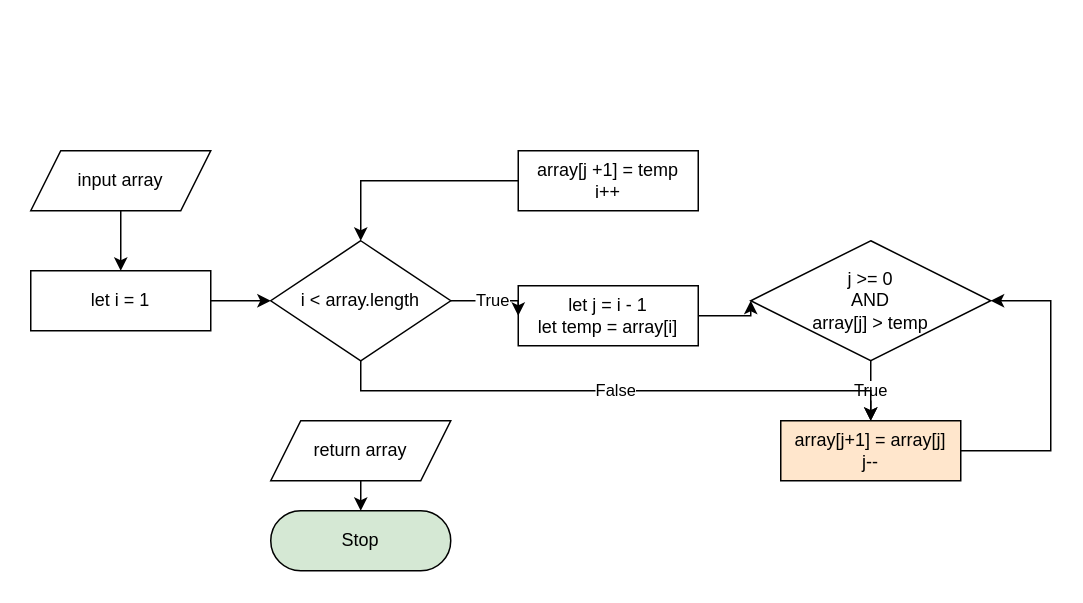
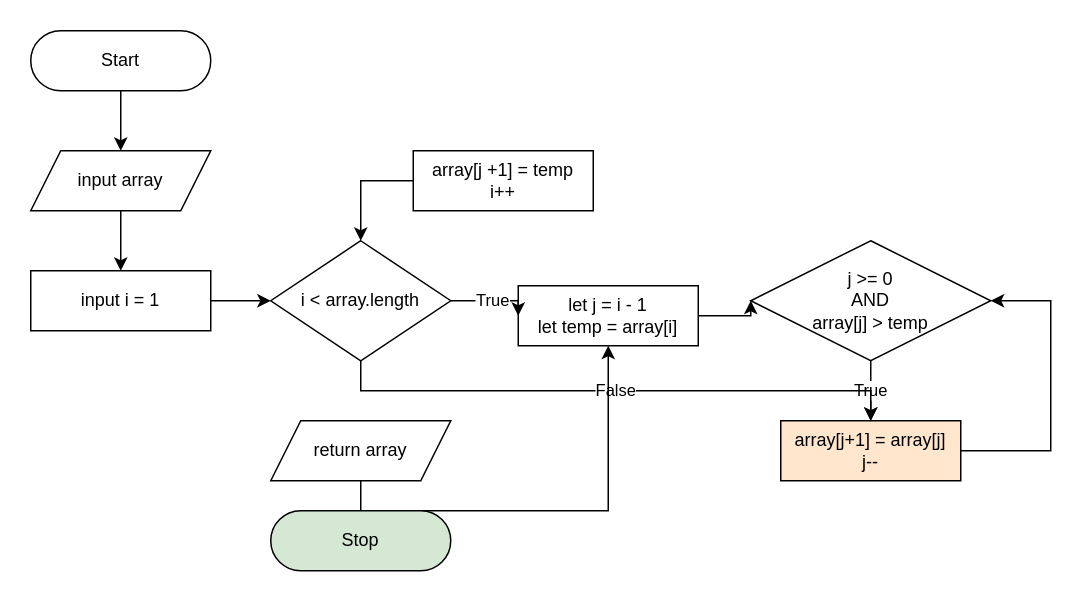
node "Start": added
edge "Start" -> "input array": added
node "array[j +1] = temp i++": moved (608, 181) -> (503, 181)
node "let i = 1": label "let i = 1" -> "input i = 1"
edge "return array" -> "Stop": now "return array" -> "let j = i - 1 let temp = array[i]"
